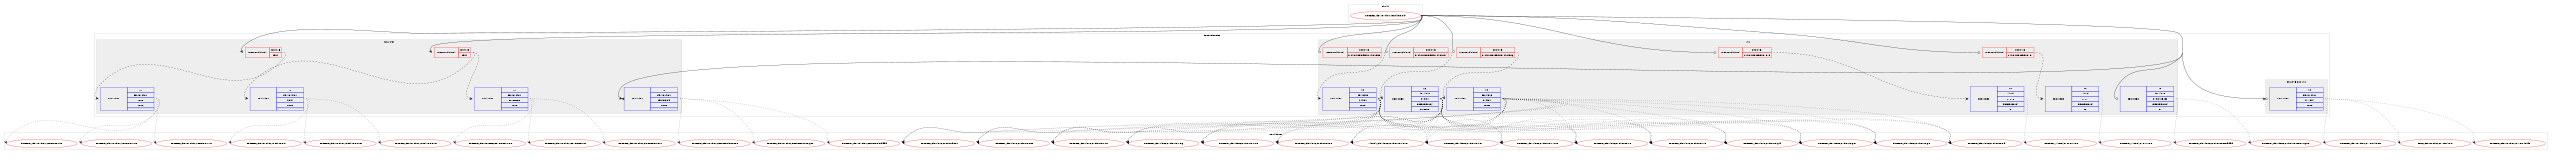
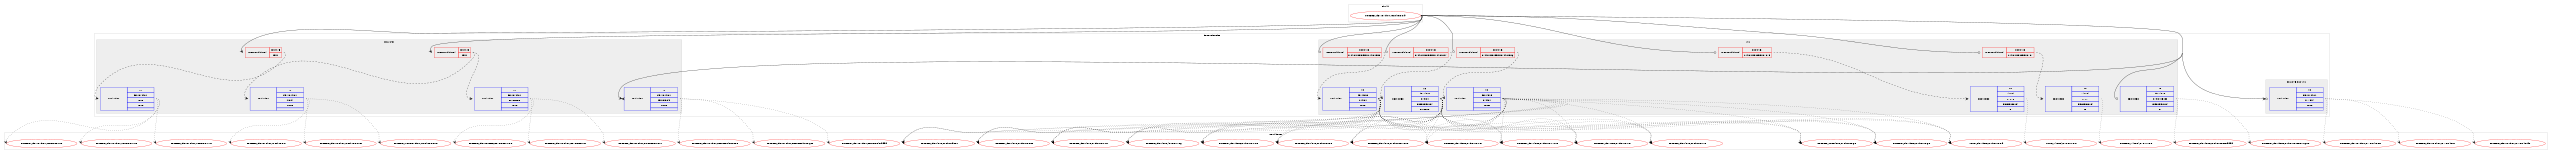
node "portage://dev-python/mock-3.0.5-r1": label "portage://dev-python/mock-3.0.5-r1" -> "portage://none-python/mock-3.0.5-r1"
node "portage://dev-lang/python-2.7.16": label "portage://dev-lang/python-2.7.16" -> "portage://dev-lang/lang-2.7.16"
node "virtual://dev-lang/python-3.7.5-r1": label "virtual://dev-lang/python-3.7.5-r1" -> "portage://dev-lang/python-3.7.5-r1"
node "portage://dev-lang/python-3.7.3": label "portage://dev-lang/python-3.7.3" -> "portage://dev-use/python-3.7.3"
node "portage://dev-lang/python-3.6.9": removed
node "portage://dev-lang/python-3.6.8": label "portage://dev-lang/python-3.6.8" -> "portage://nose-lang/python-3.6.8"
node "portage://dev-lang/python-3.5.9": label "portage://dev-lang/python-3.5.9" -> "nose://dev-lang/python-3.5.9"
node "portage://virtual/pypy3-7.2.0": label "portage://virtual/pypy3-7.2.0" -> "none://virtual/pypy3-7.2.0"
node "test://dev-python/pyyaml-5.1": label "test://dev-python/pyyaml-5.1" -> "portage://dev-python/pyyaml-5.1"
